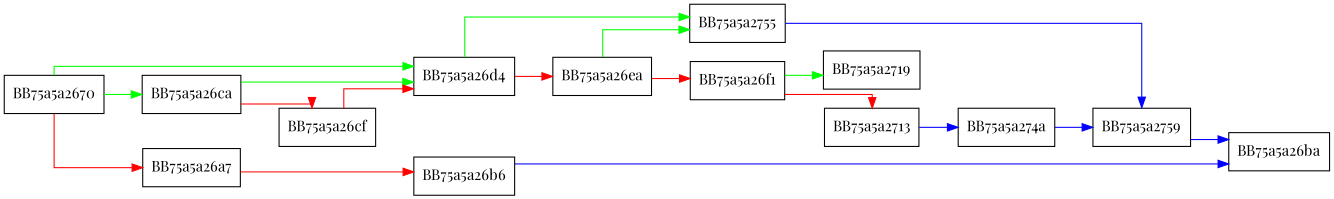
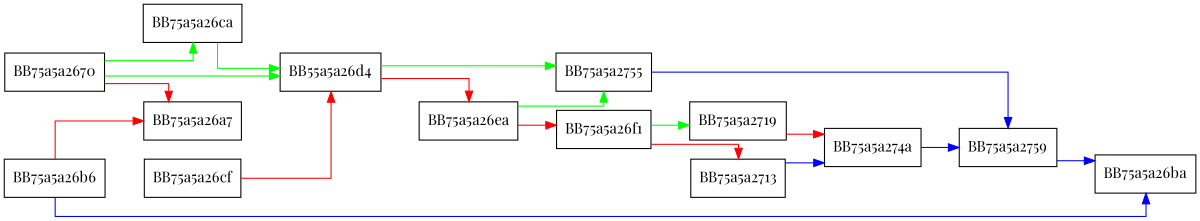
node "BB75a5a26d4": label "BB75a5a26d4" -> "BB55a5a26d4"
edge "BB75a5a26ca" -> "BB75a5a26cf": removed
edge "BB75a5a2719" -> "BB75a5a274a": added
edge "BB75a5a26a7" -> "BB75a5a26b6": reversed
